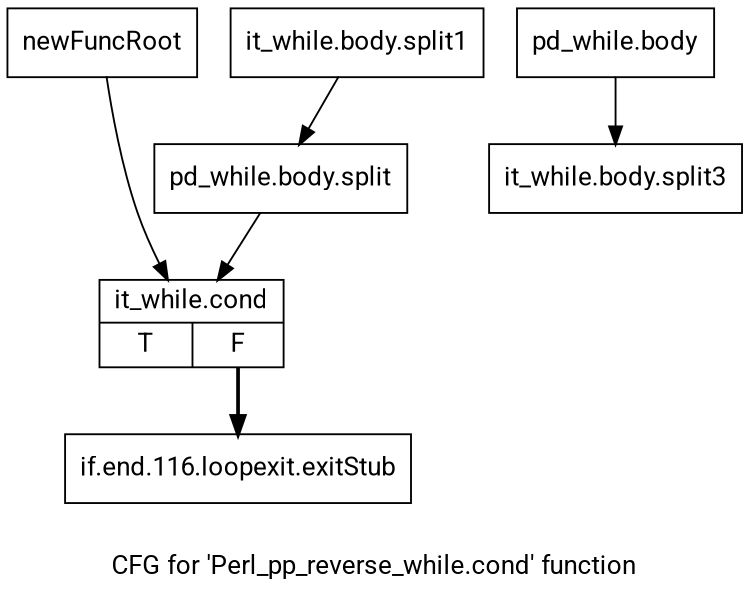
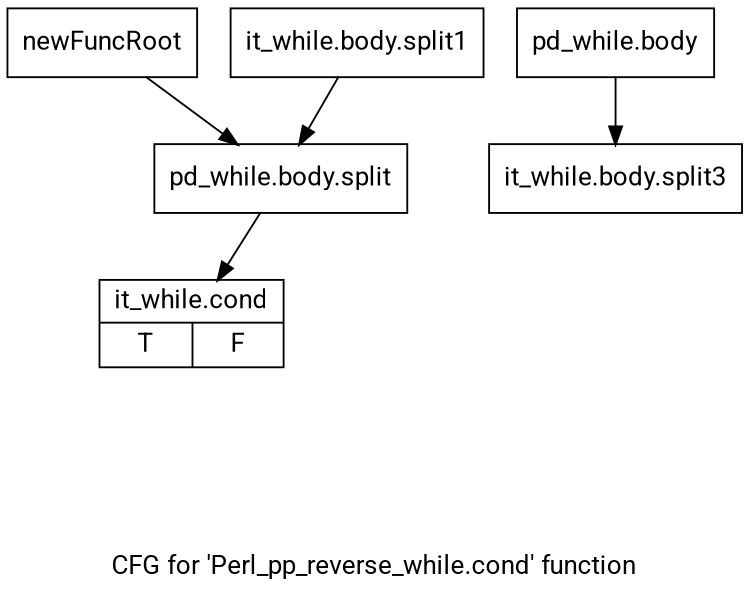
edge "newFuncRoot" -> "it_while.cond": now "newFuncRoot" -> "pd_while.body.split"
node "if.end.116.loopexit.exitStub": removed
